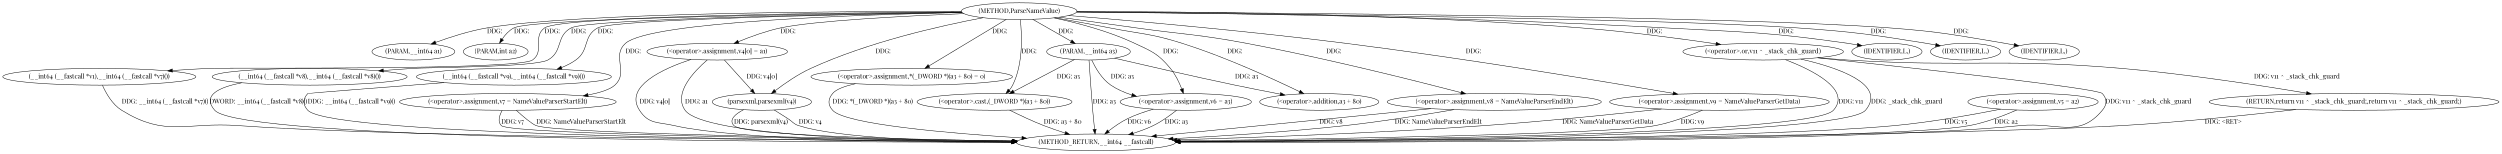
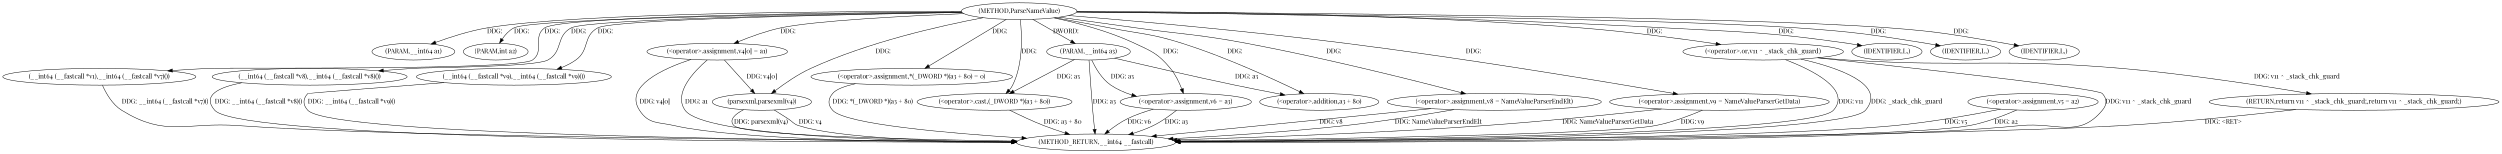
edge "(METHOD,ParseNameValue)" -> "(PARAM,__int64 a3)": label "DDG: " -> "DWORD: "
edge "(__int64 (__fastcall *v8),__int64 (__fastcall *v8)())" -> "(METHOD_RETURN,__int64 __fastcall)": label "DWORD: __int64 (__fastcall *v8)()" -> "DDG: __int64 (__fastcall *v8)()"
node "(<operator>.assignment,v7 = NameValueParserStartElt)": removed
